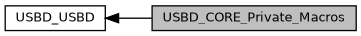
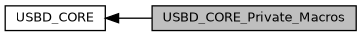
node "USBD_USBD": label "USBD_USBD" -> "USBD_CORE"
